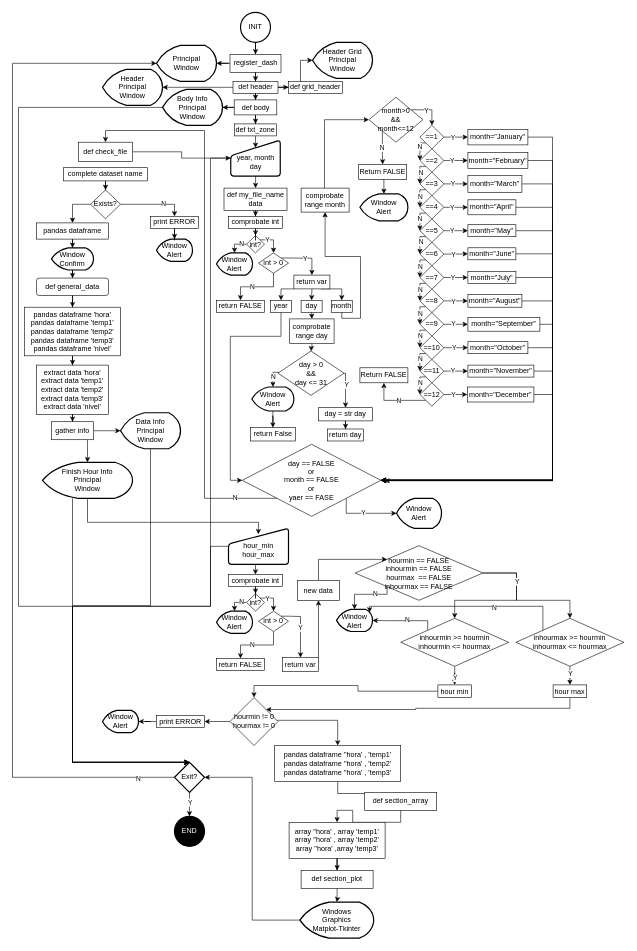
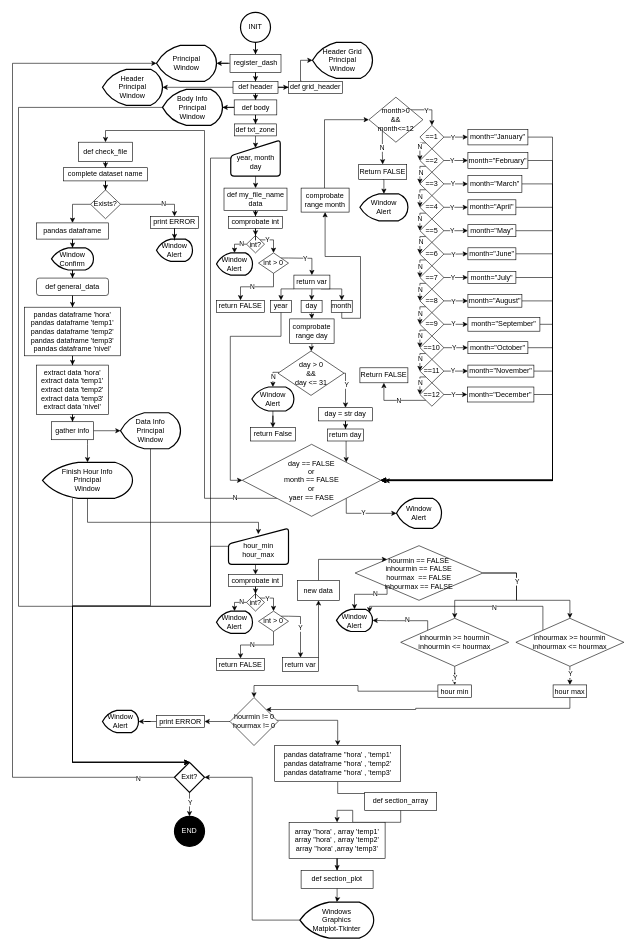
edge "def check_file" -> "year, month day": now "def check_file" -> "complete dataset name"
edge "return day" -> "day == FALSE or month == FALSE or yaer == FASE": added
